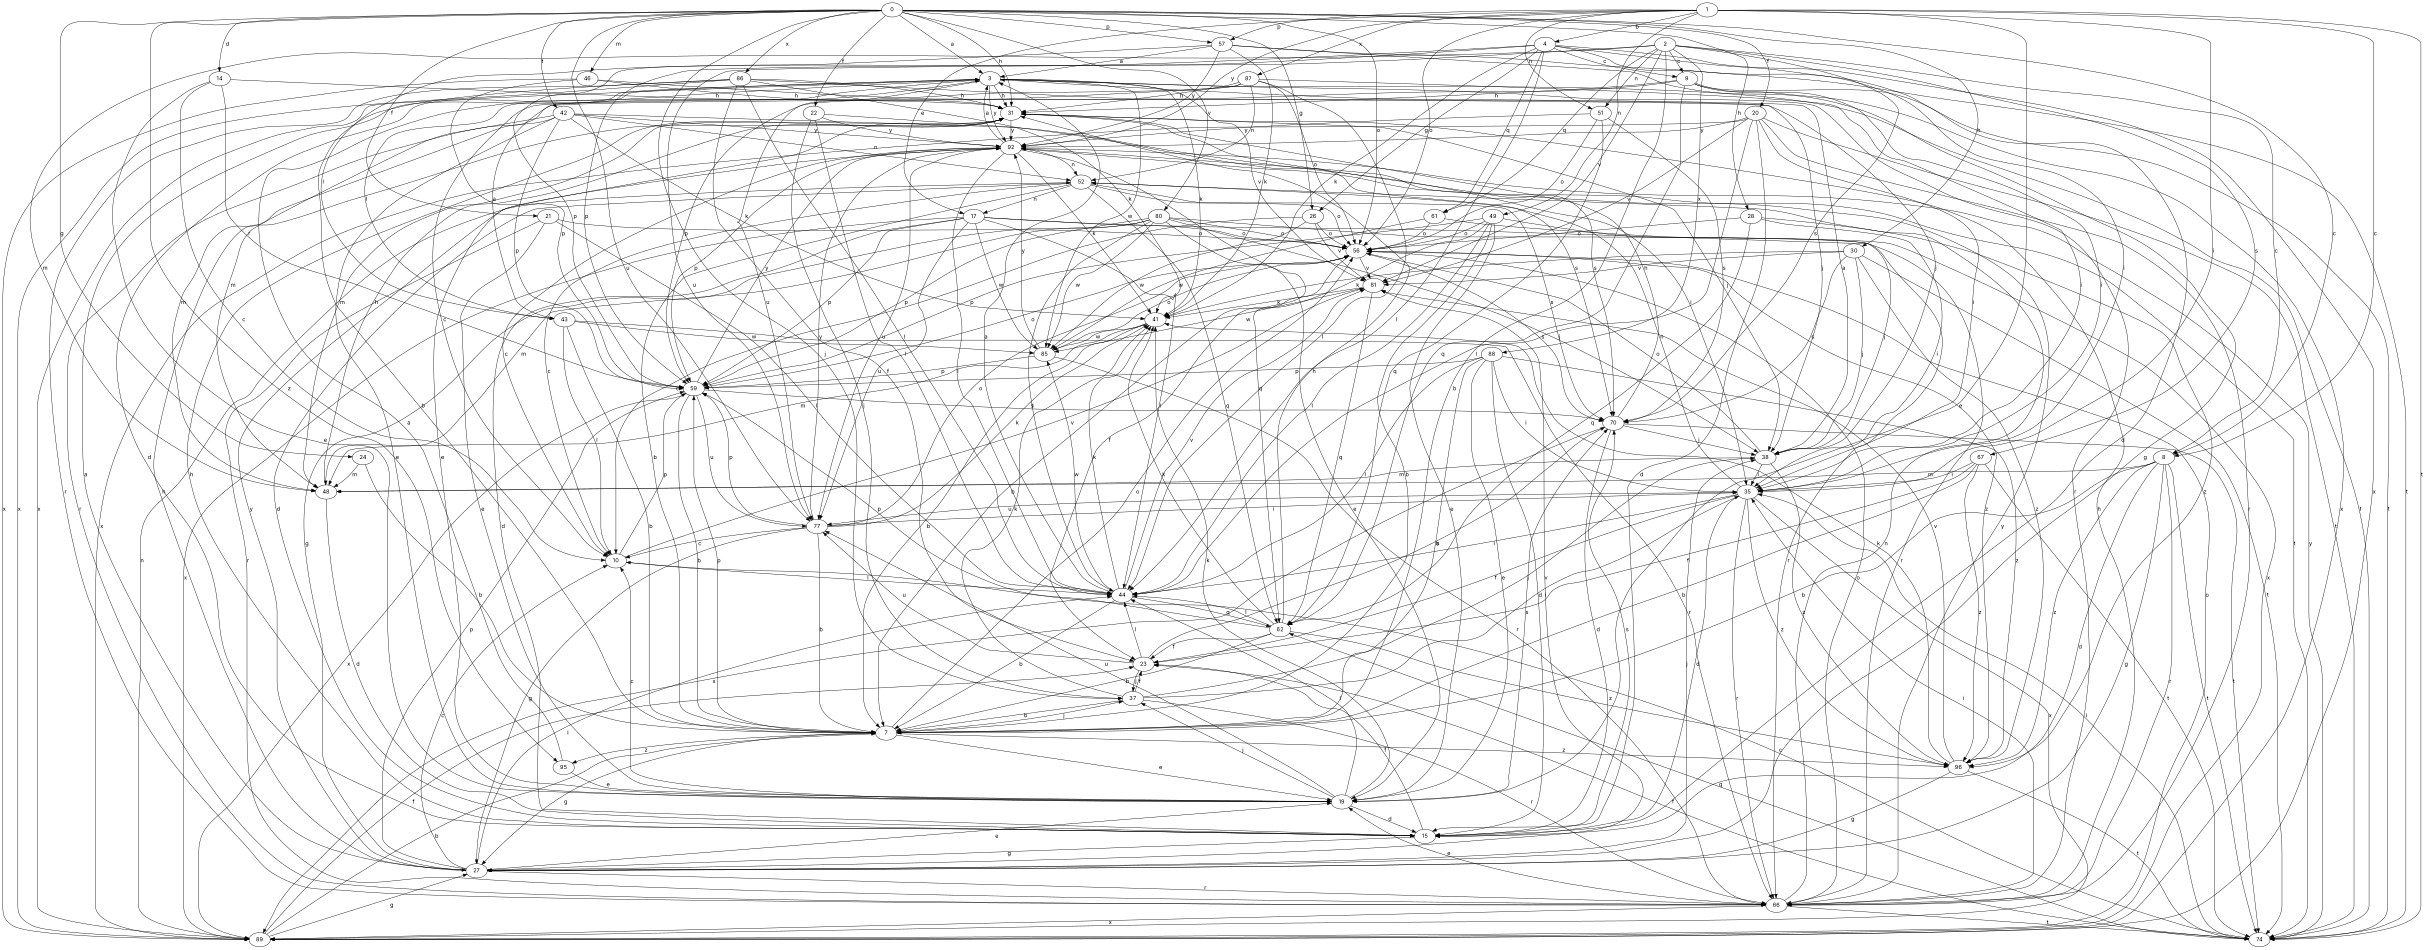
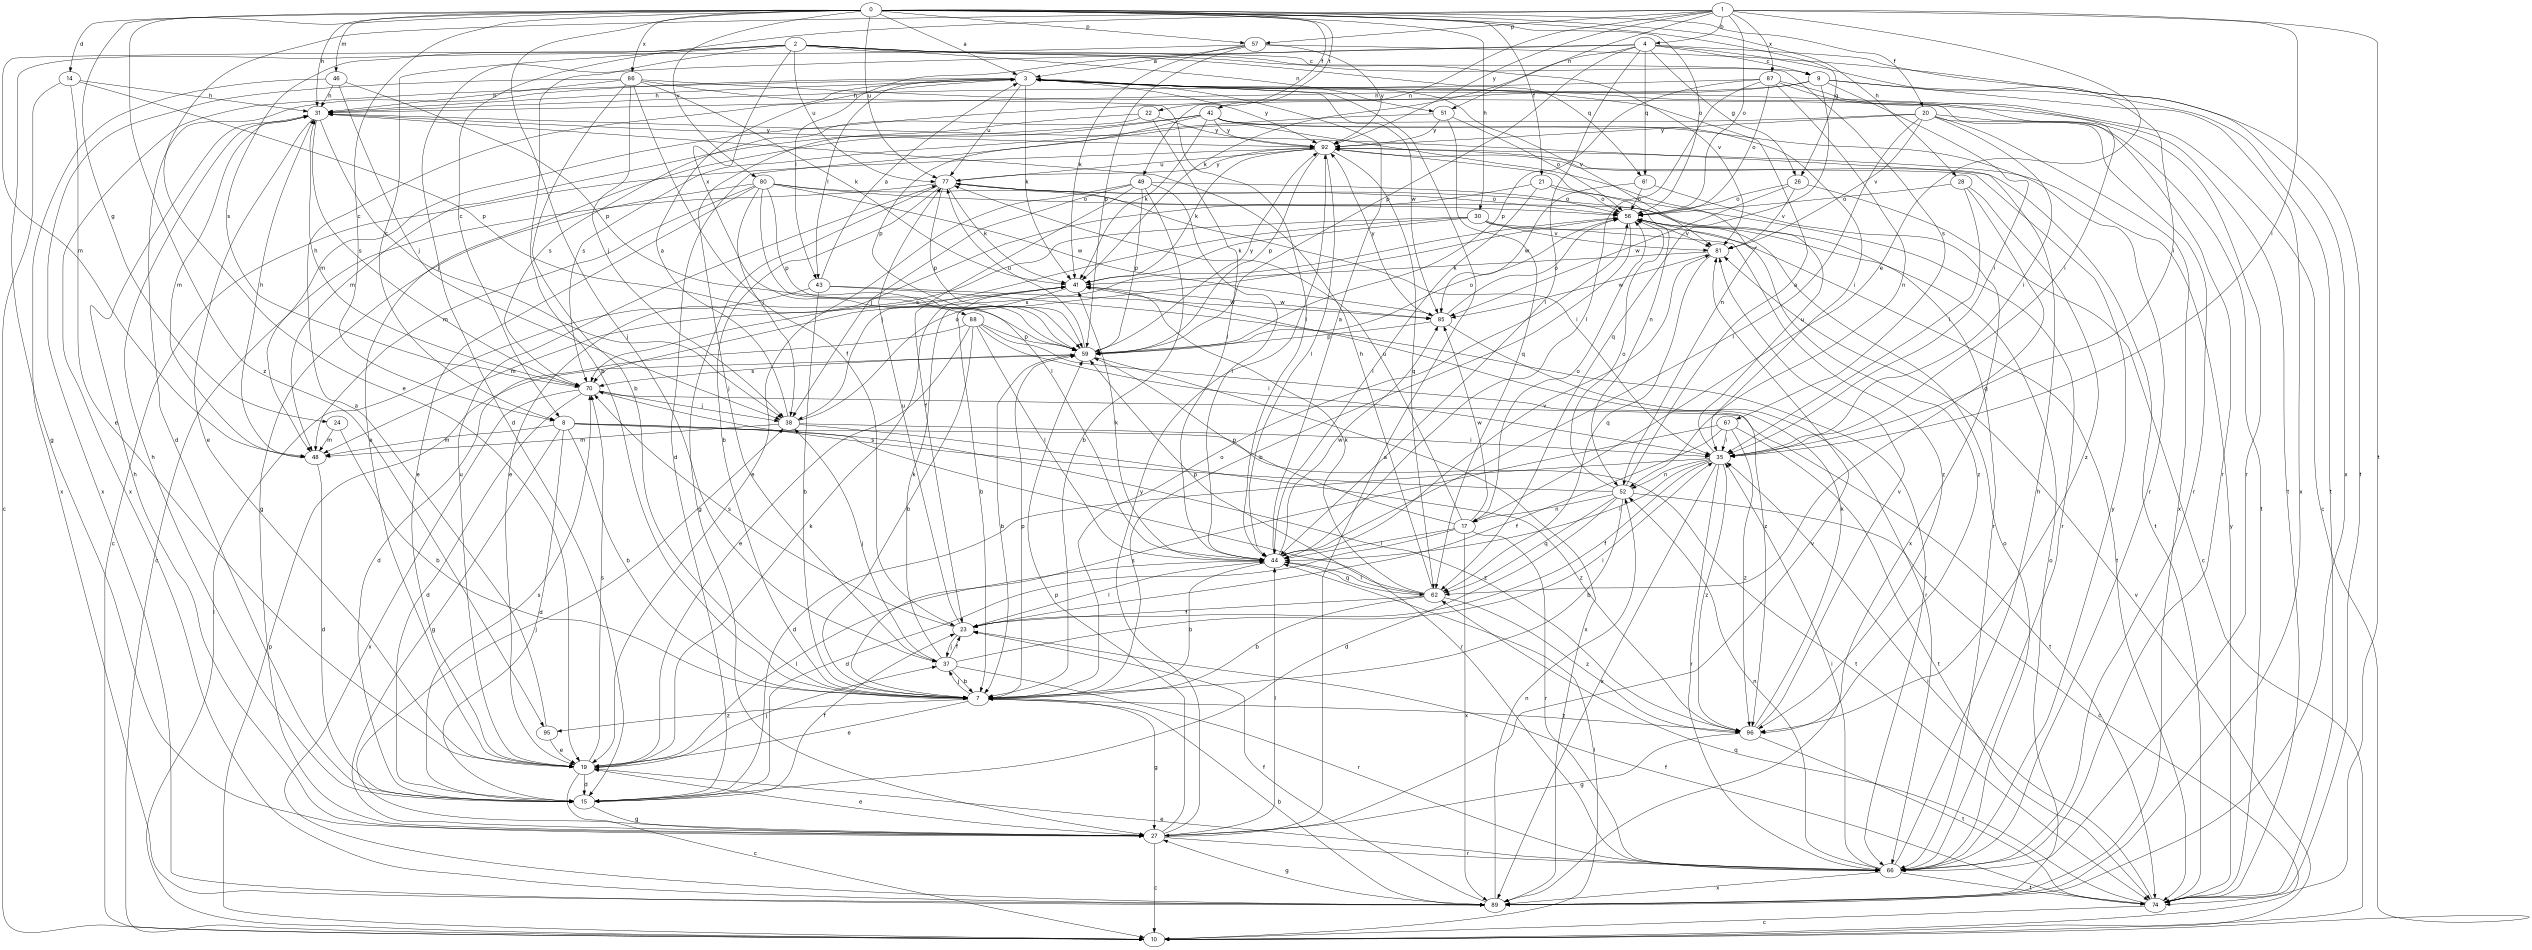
edge "92" -> "3": now "52" -> "3"
edge "14" -> "59": label "r" -> "p"
edge "67" -> "7": label "b" -> "s"
